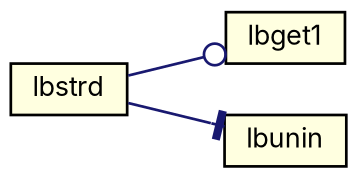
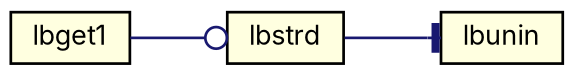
edge "lbstrd" -> "lbget1": reversed
